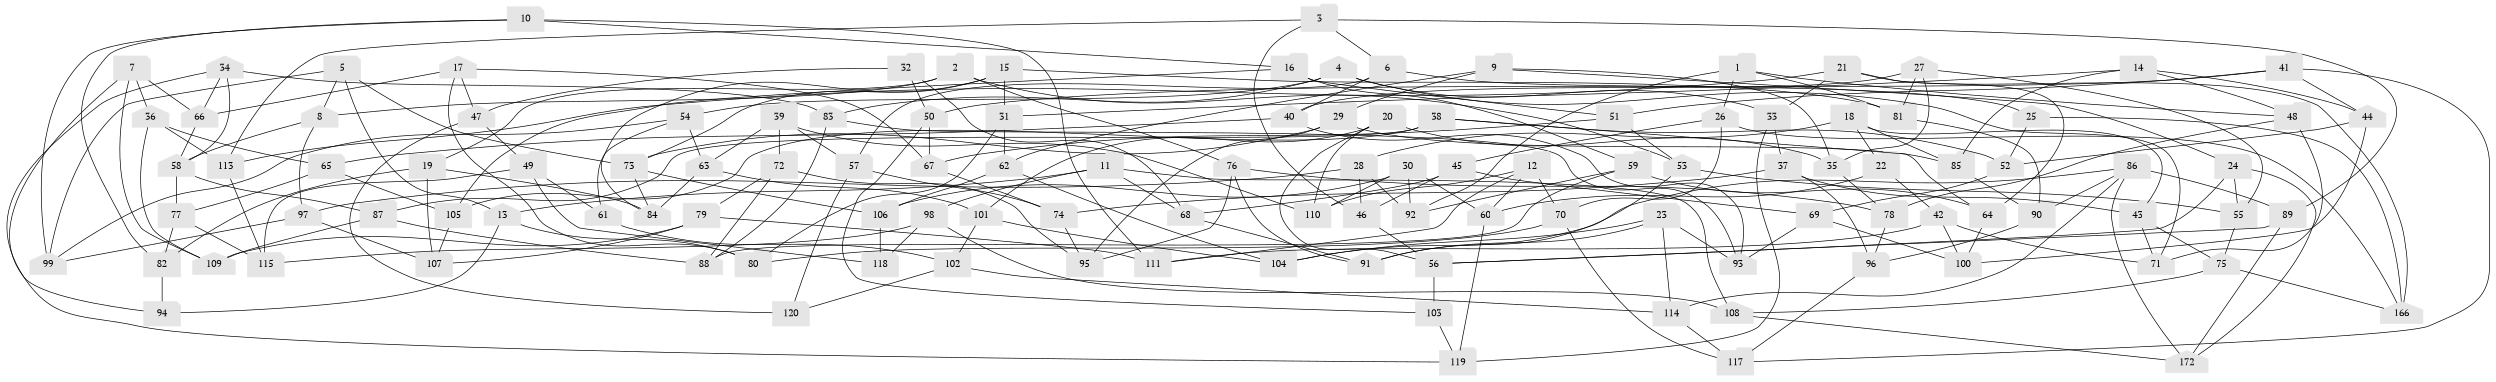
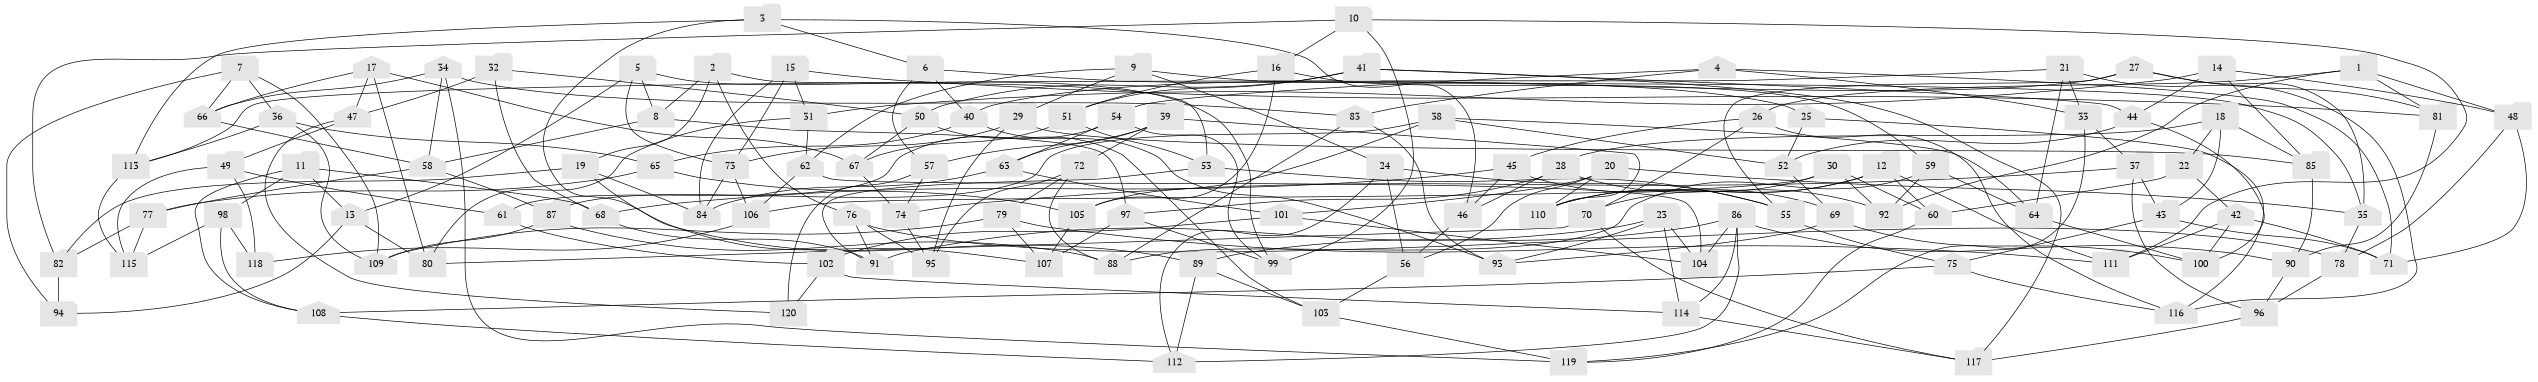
edge "89" -- "56": now "89" -- "103"
node "166": label "166" -> "116"
node "172": label "172" -> "112"
